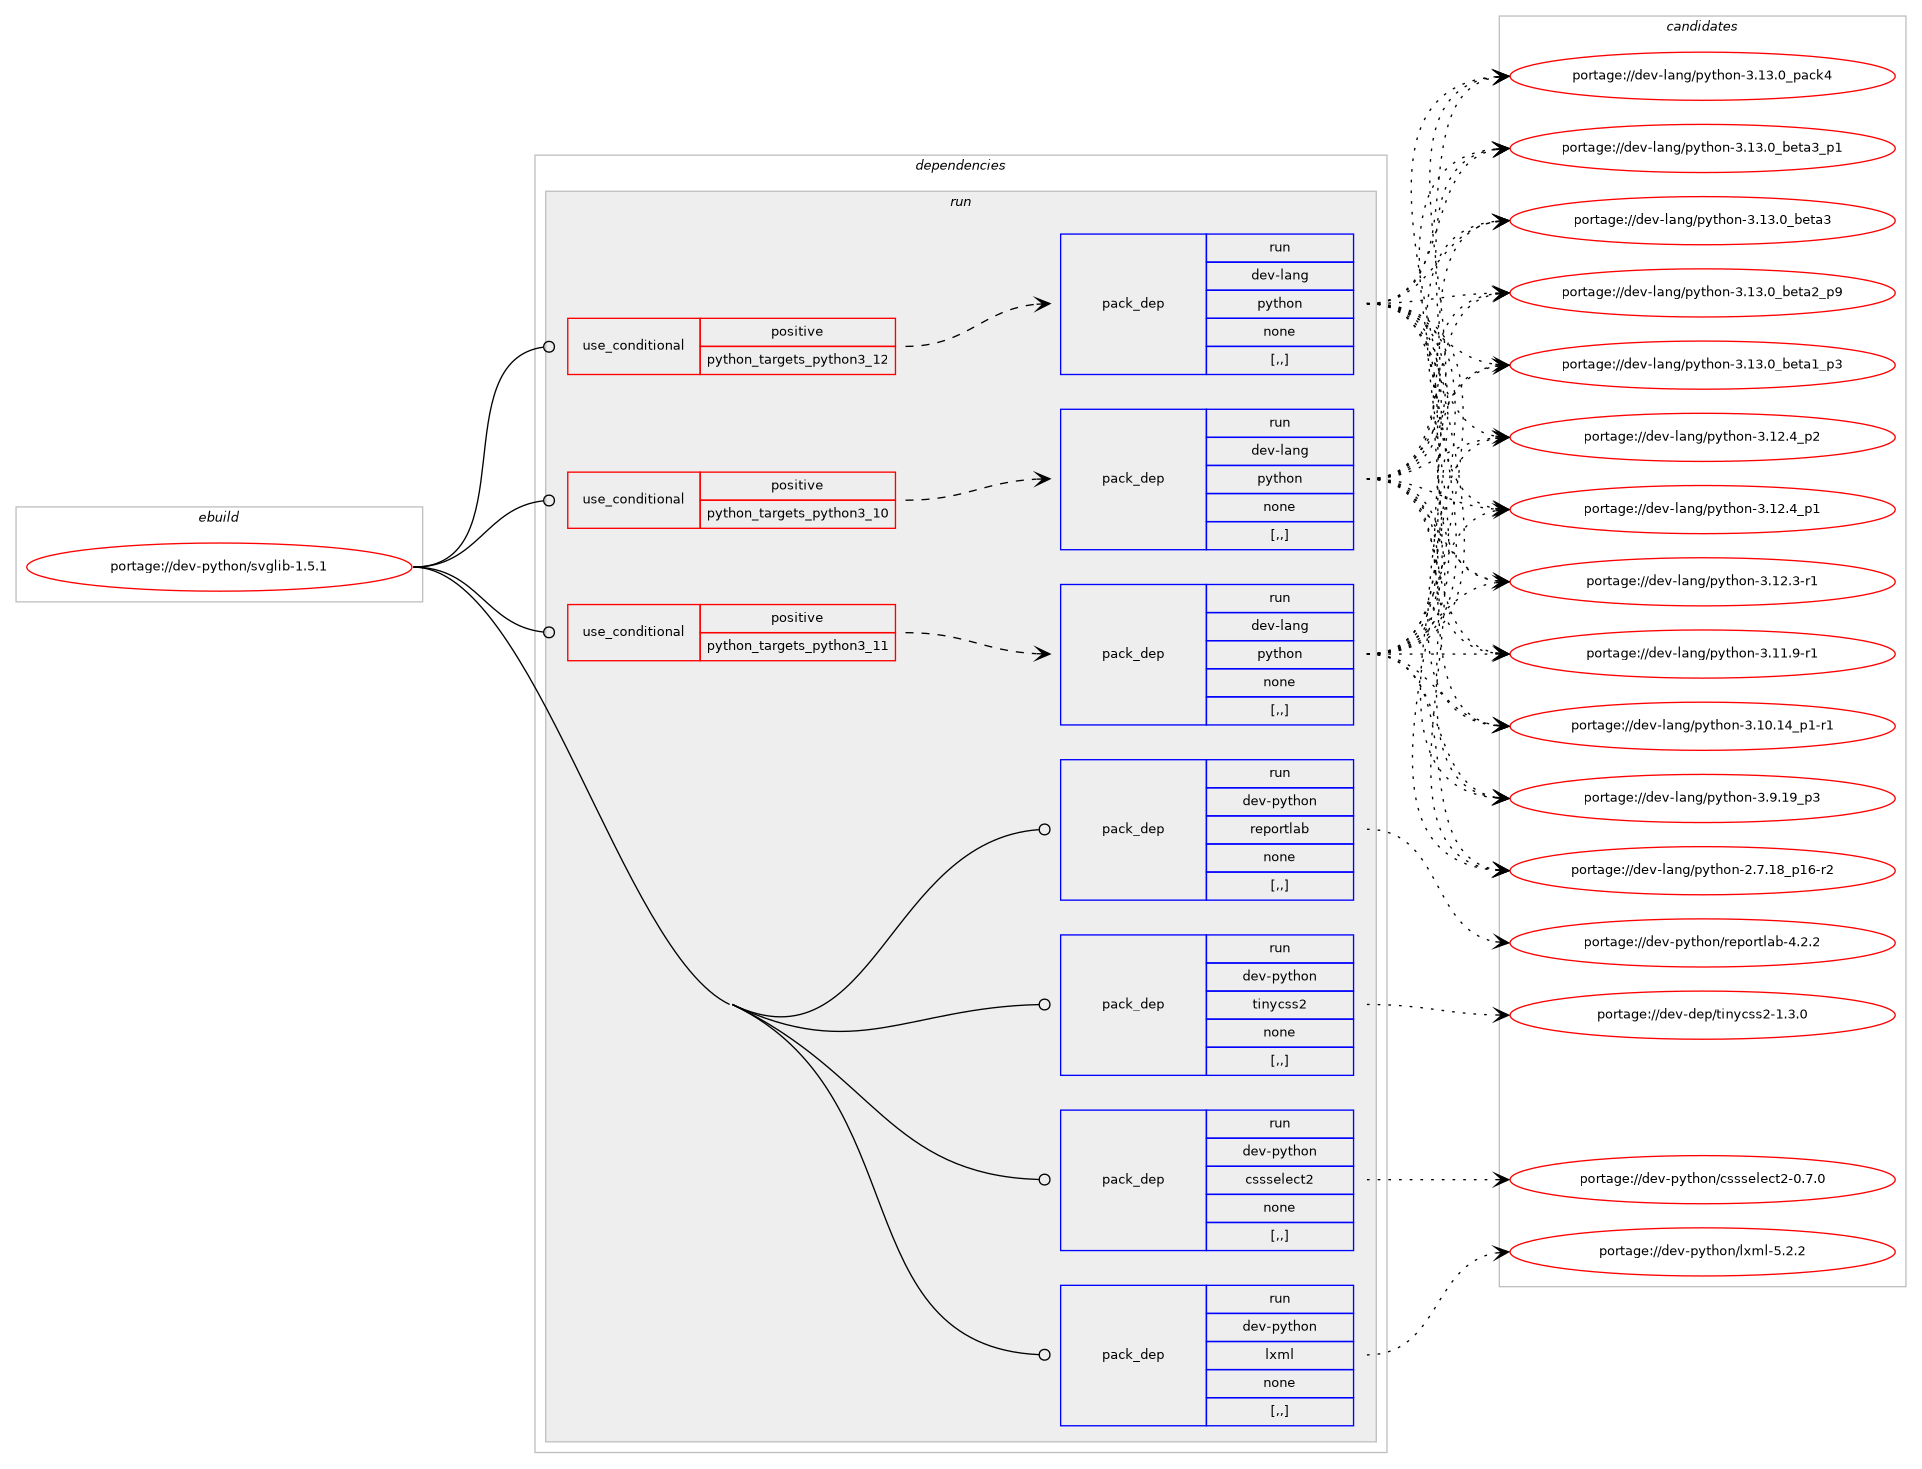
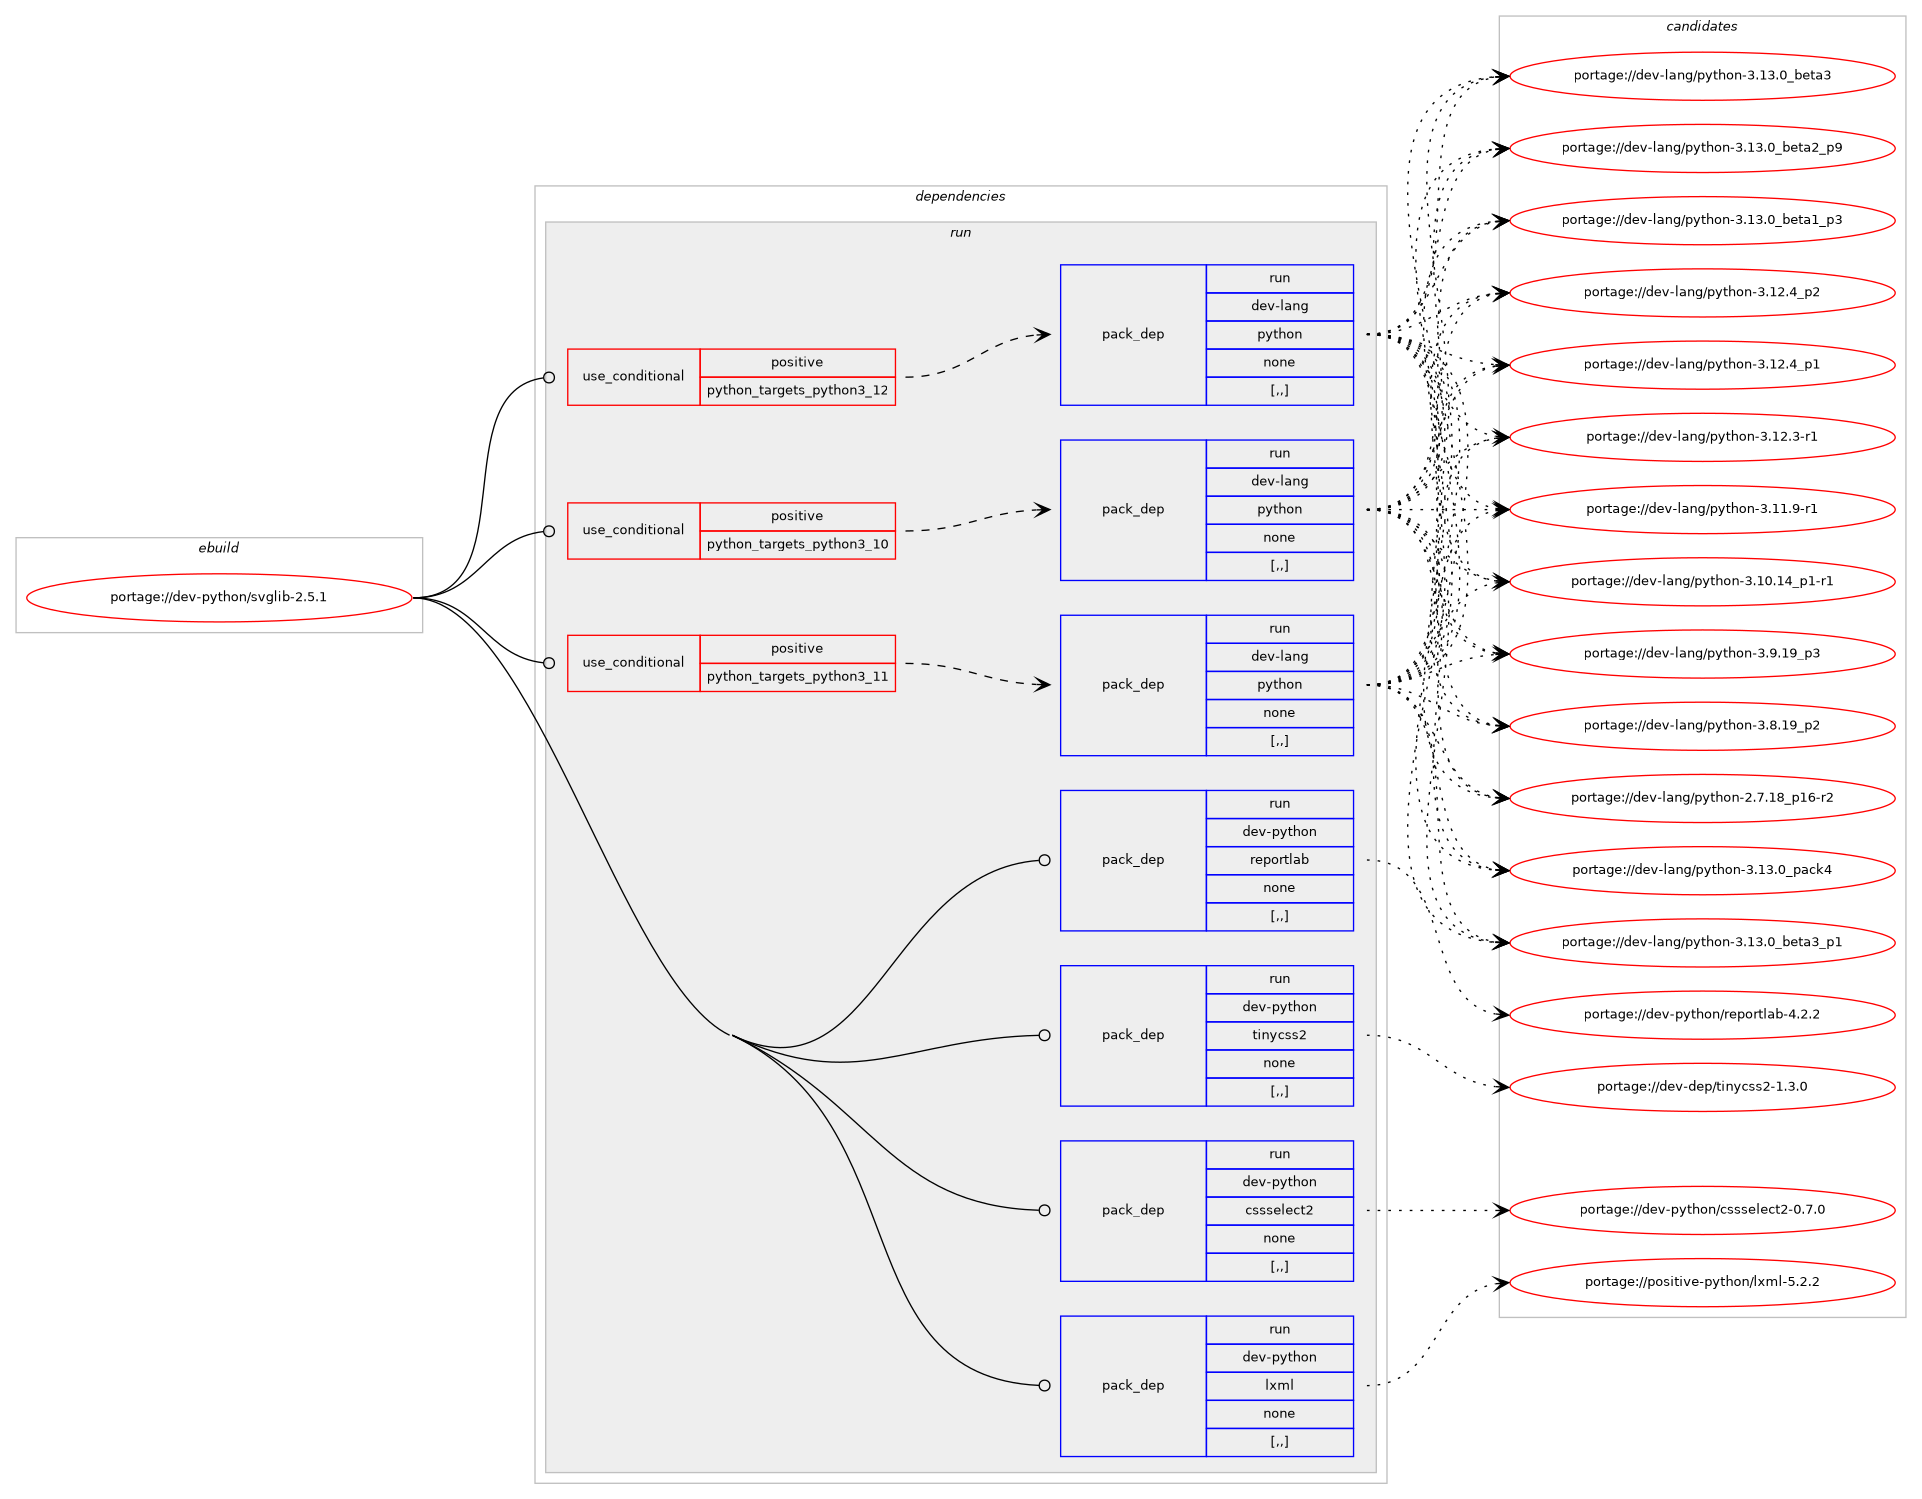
node "portage://dev-python/svglib-1.5.1": label "portage://dev-python/svglib-1.5.1" -> "portage://dev-python/svglib-2.5.1"
node "portage://dev-lang/python-3.8.19_p2": added
node "portage://dev-python/lxml-5.2.2": label "portage://dev-python/lxml-5.2.2" -> "portage://positive-python/lxml-5.2.2"
